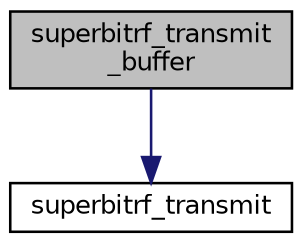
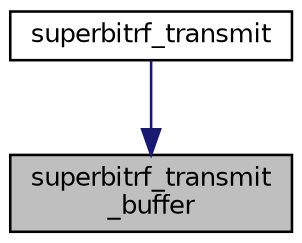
edge "superbitrf_transmit _buffer" -> "superbitrf_transmit": reversed
